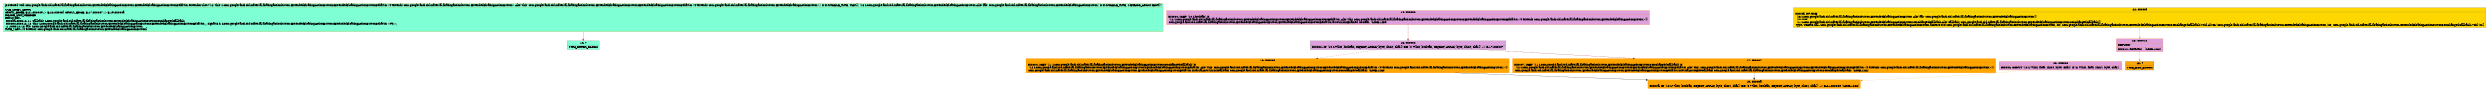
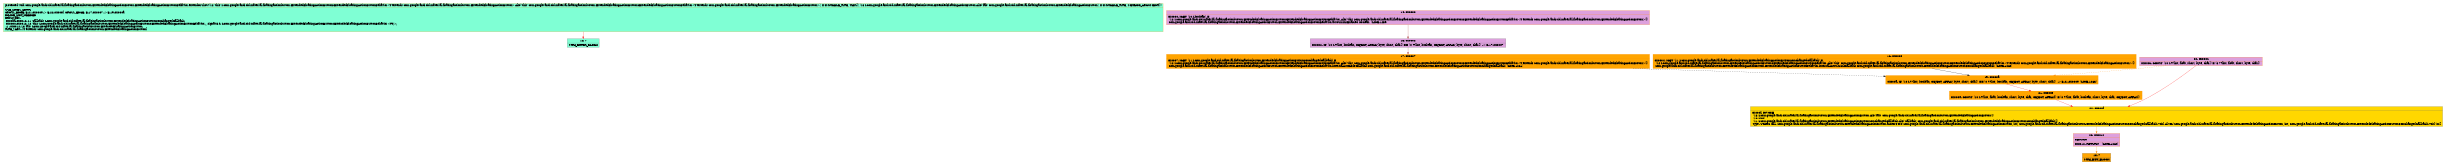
edge "15: 0x0002" -> "16: 0x0004": removed
edge "20: 0x000c" -> "22: 0x000f": added
node "21: 0x000e": added
